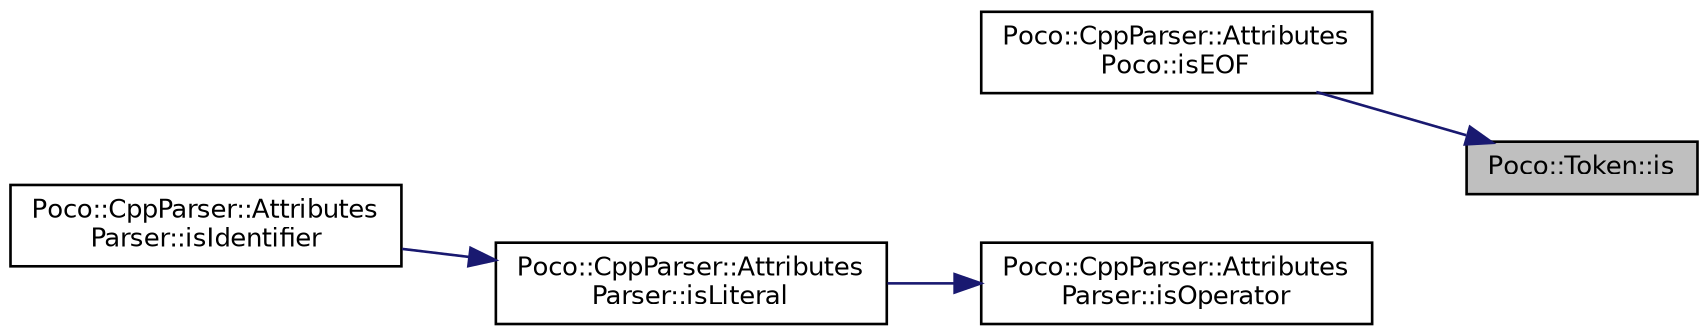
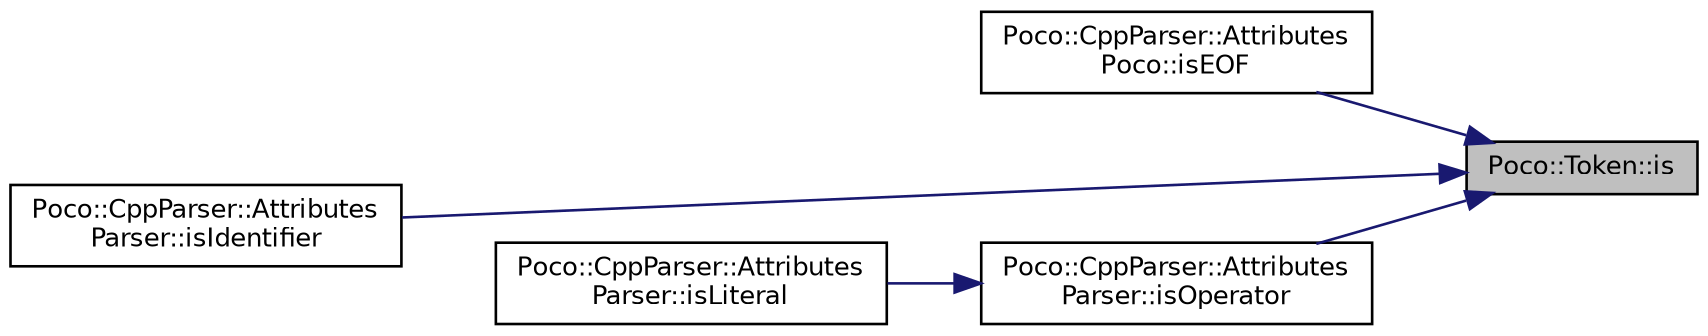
edge "Poco::CppParser::Attributes Parser::isOperator" -> "Poco::Token::is": added
edge "Poco::CppParser::Attributes Parser::isIdentifier" -> "Poco::CppParser::Attributes Parser::isLiteral": now "Poco::CppParser::Attributes Parser::isIdentifier" -> "Poco::Token::is"
